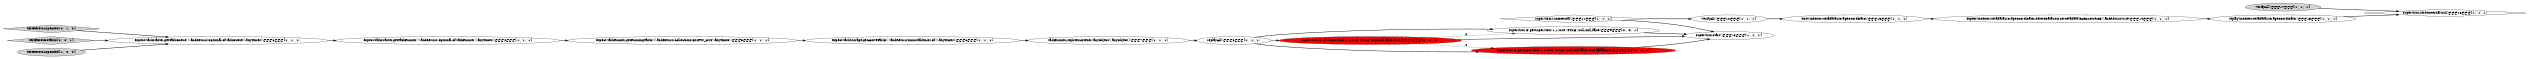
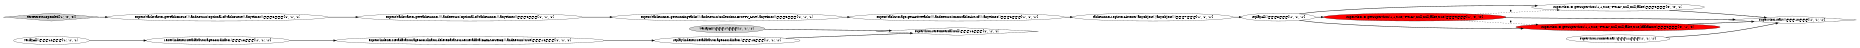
node "supervisor.runInternal()@@@11@@@['1', '1', '1']": shape diamond -> ellipse
edge "supervisor.runInternal()@@@11@@@['1', '1', '1']" -> "verifyAll()@@@12@@@['1', '1', '1']": removed
node "testResetSuspended['0', '1', '0']": removed
node "supervisor.start()@@@10@@@['1', '1', '1']": shape ellipse -> diamond
node "testResetNoTasks['0', '0', '1']": removed
node "testResetSuspended['1', '0', '0']": shape ellipse -> diamond
